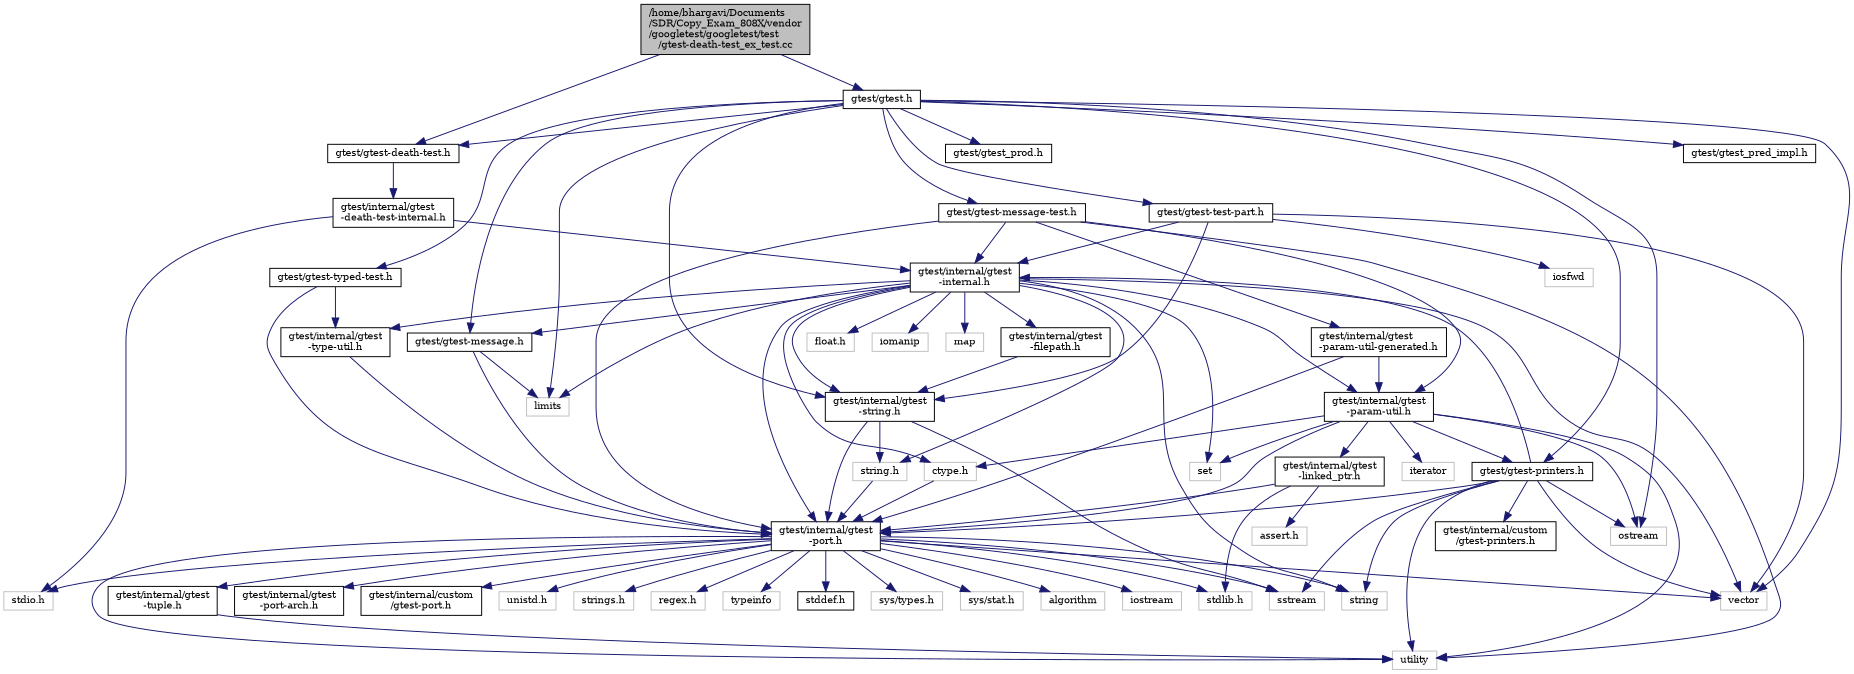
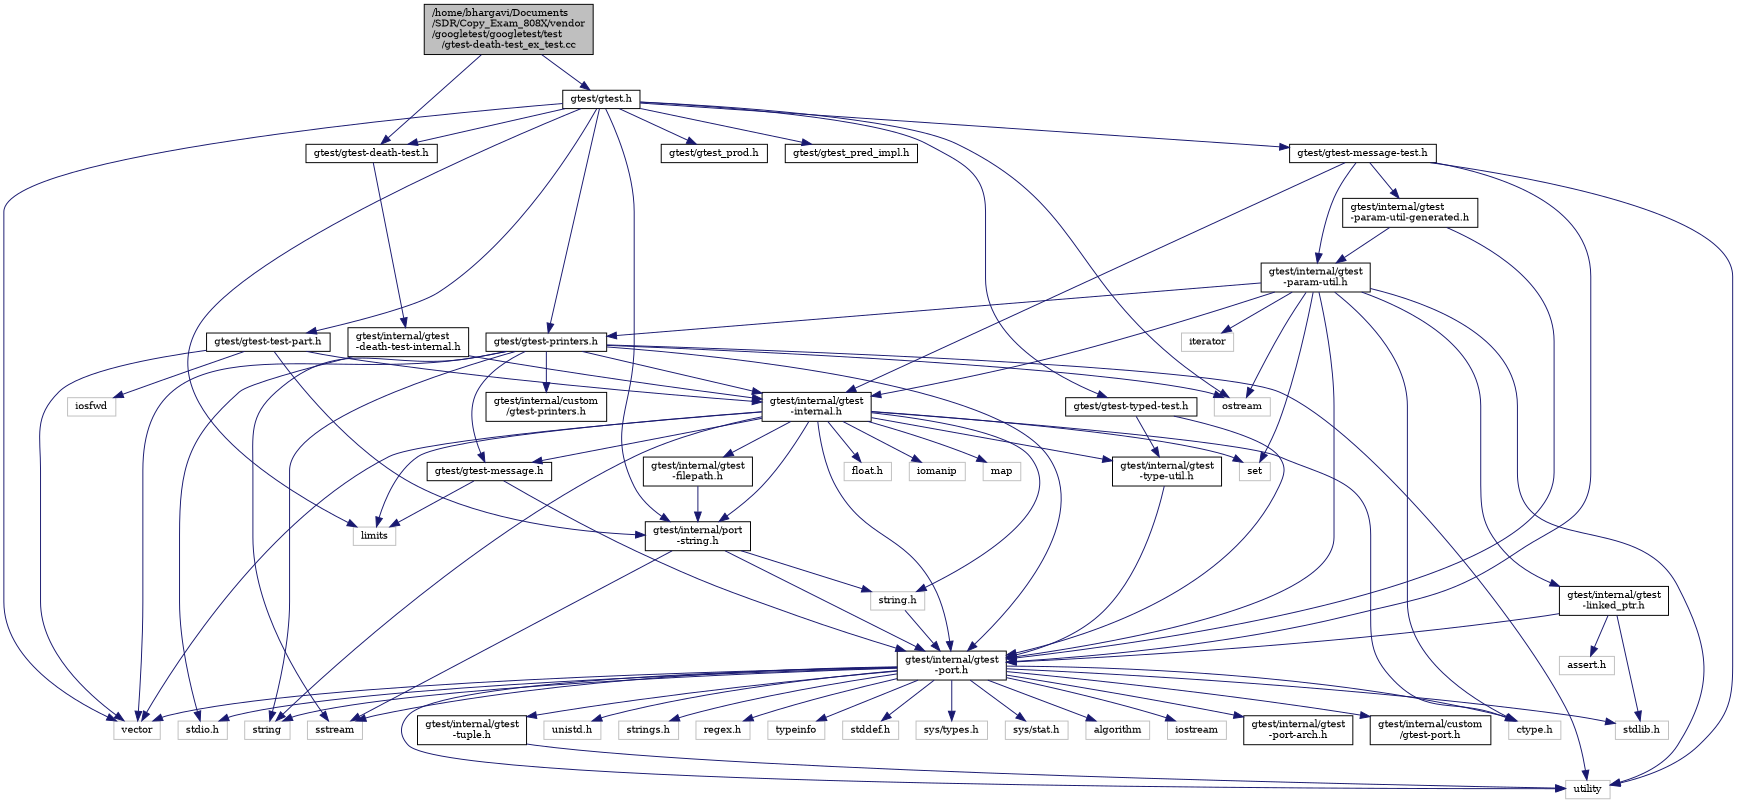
edge "gtest/gtest.h" -> "gtest/gtest-message.h": now "gtest/gtest-printers.h" -> "gtest/gtest-message.h"
edge "gtest/internal/gtest -internal.h" -> "gtest/internal/gtest -param-util.h": reversed
node "gtest/internal/gtest -string.h": label "gtest/internal/gtest -string.h" -> "gtest/internal/port -string.h"
edge "ctype.h" -> "gtest/internal/gtest -port.h": reversed
node "stddef.h": color black -> grey75
